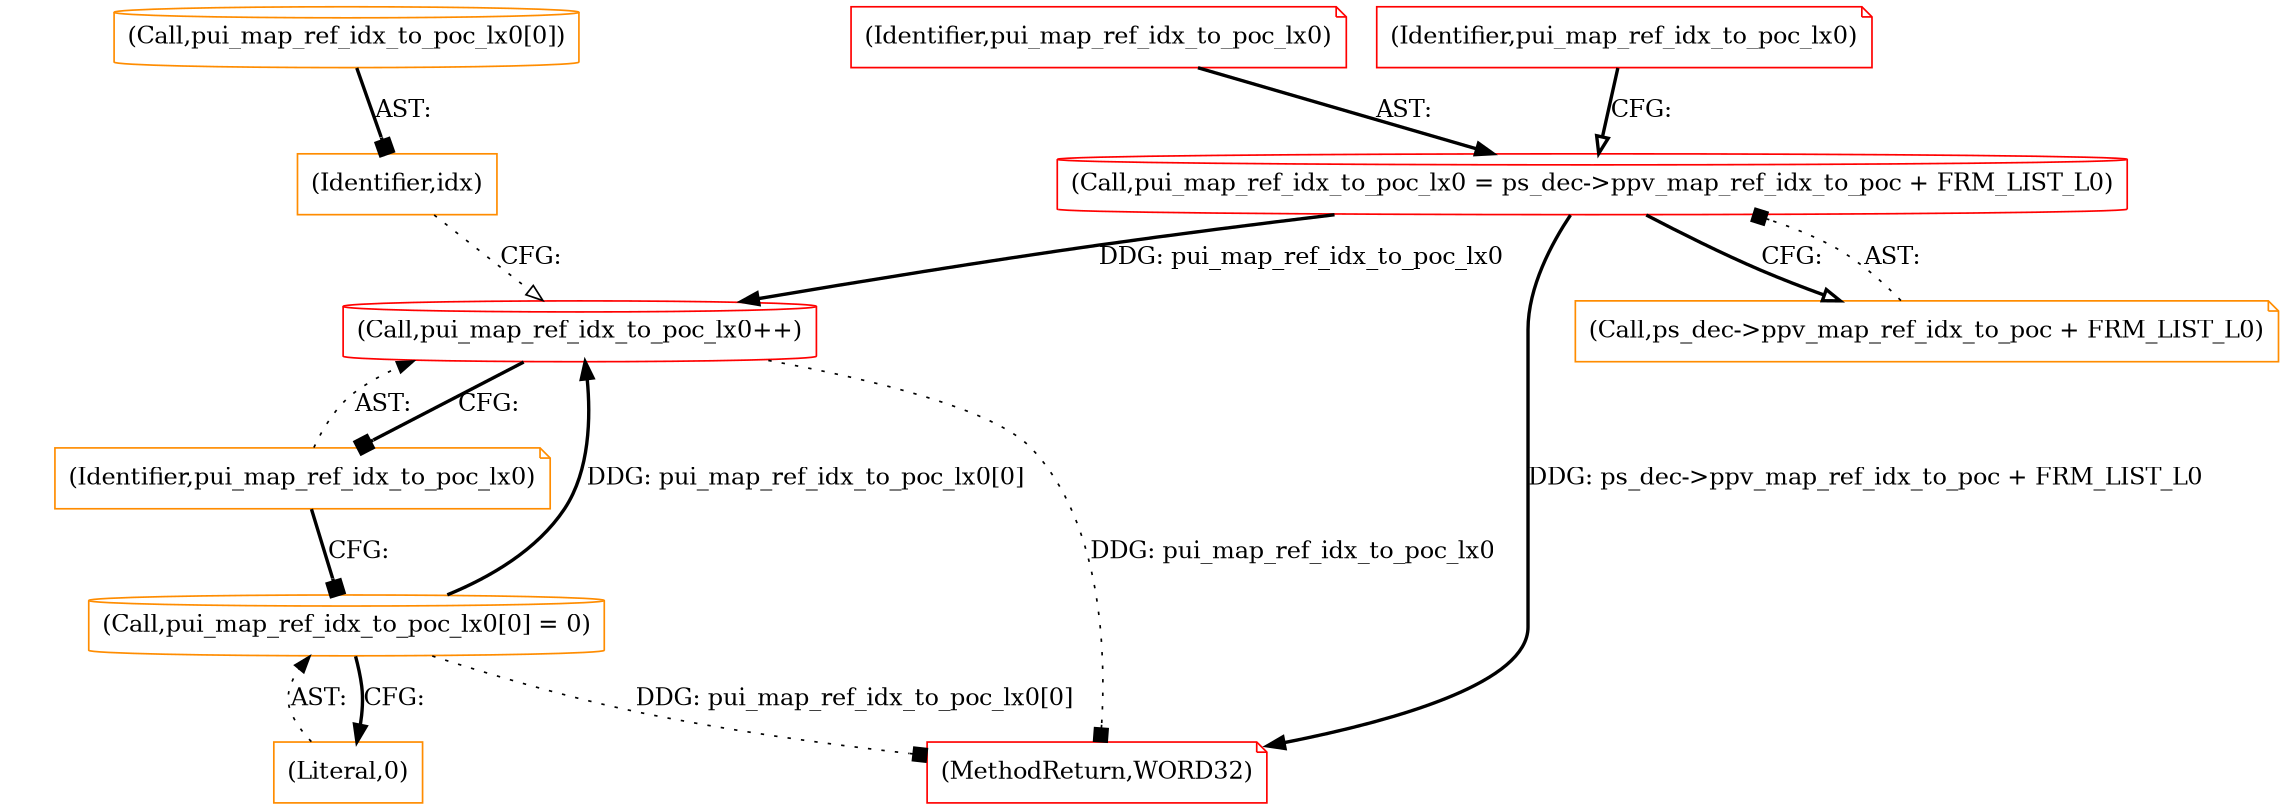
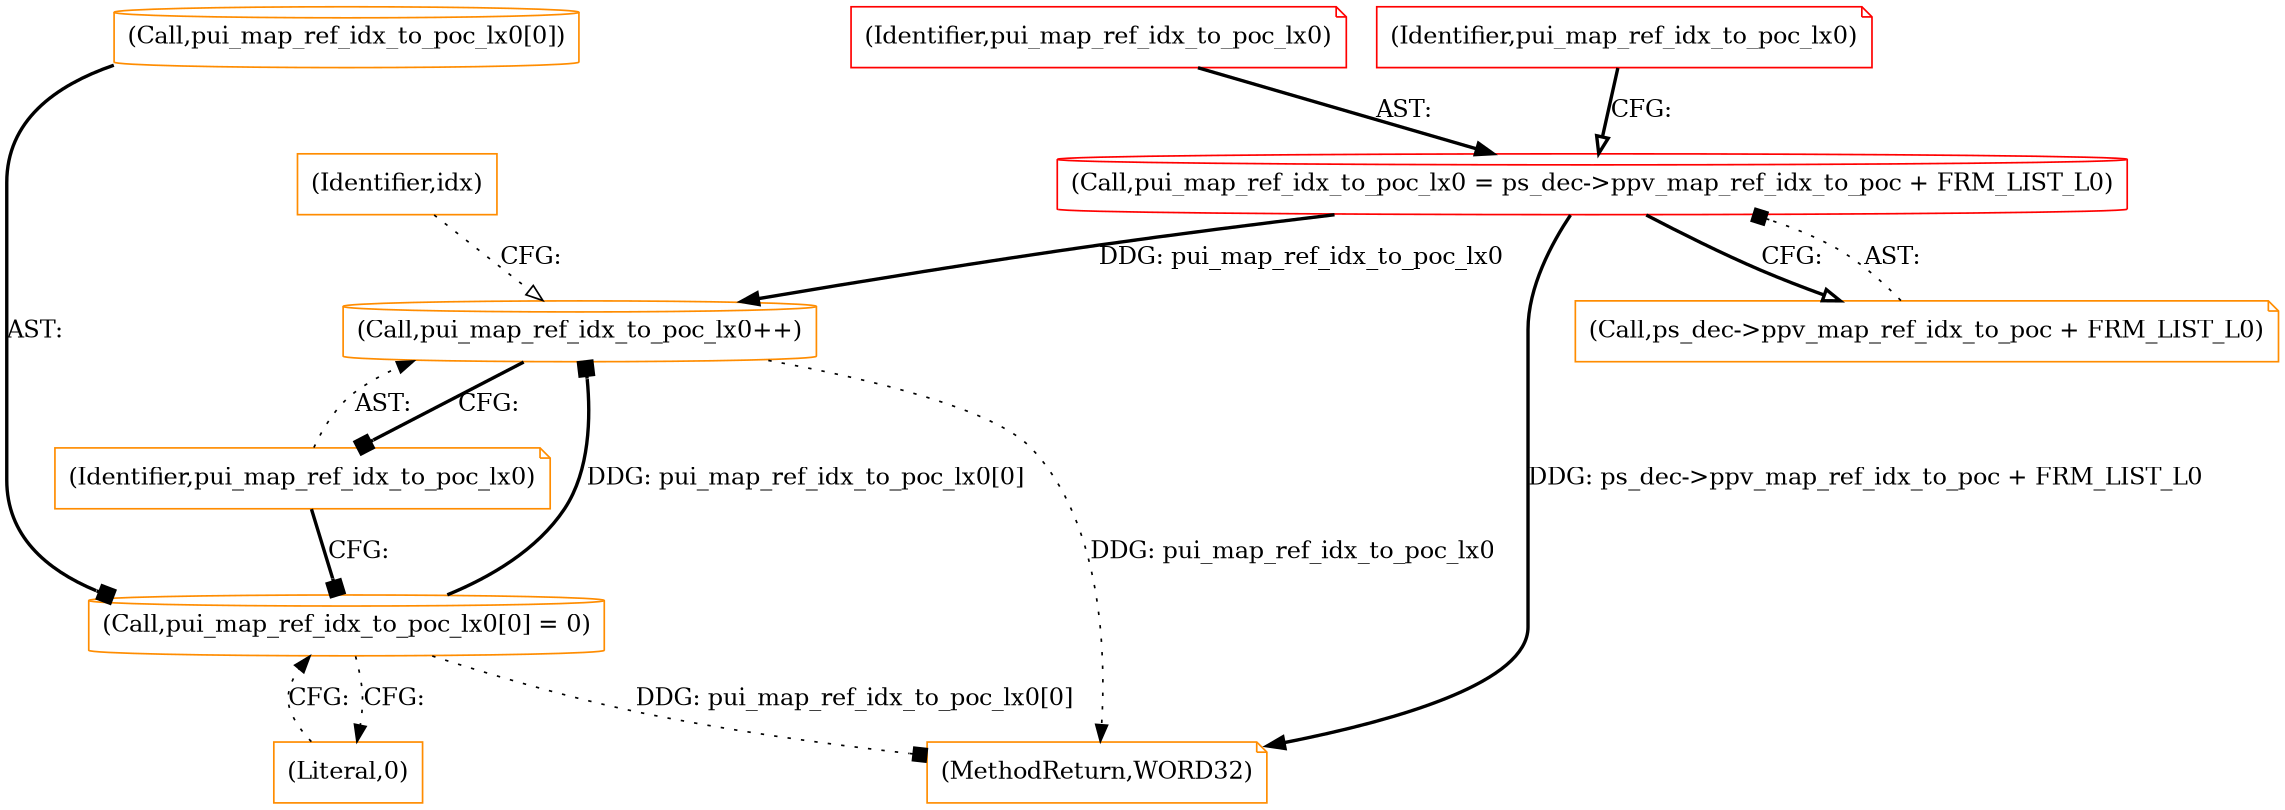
edge "(Call,pui_map_ref_idx_to_poc_lx0[0])" -> "(Identifier,idx)": now "(Call,pui_map_ref_idx_to_poc_lx0[0])" -> "(Call,pui_map_ref_idx_to_poc_lx0[0] = 0)"
node "(Call,pui_map_ref_idx_to_poc_lx0++)": color red -> darkorange
edge "(Call,pui_map_ref_idx_to_poc_lx0++)" -> "(MethodReturn,WORD32)": arrowhead box -> normal
edge "(Call,pui_map_ref_idx_to_poc_lx0[0] = 0)" -> "(Call,pui_map_ref_idx_to_poc_lx0++)": arrowhead normal -> box
edge "(Call,pui_map_ref_idx_to_poc_lx0[0] = 0)" -> "(Literal,0)": style bold -> dotted
edge "(Literal,0)" -> "(Call,pui_map_ref_idx_to_poc_lx0[0] = 0)": label "AST: " -> "CFG: "
node "(MethodReturn,WORD32)": color red -> darkorange
